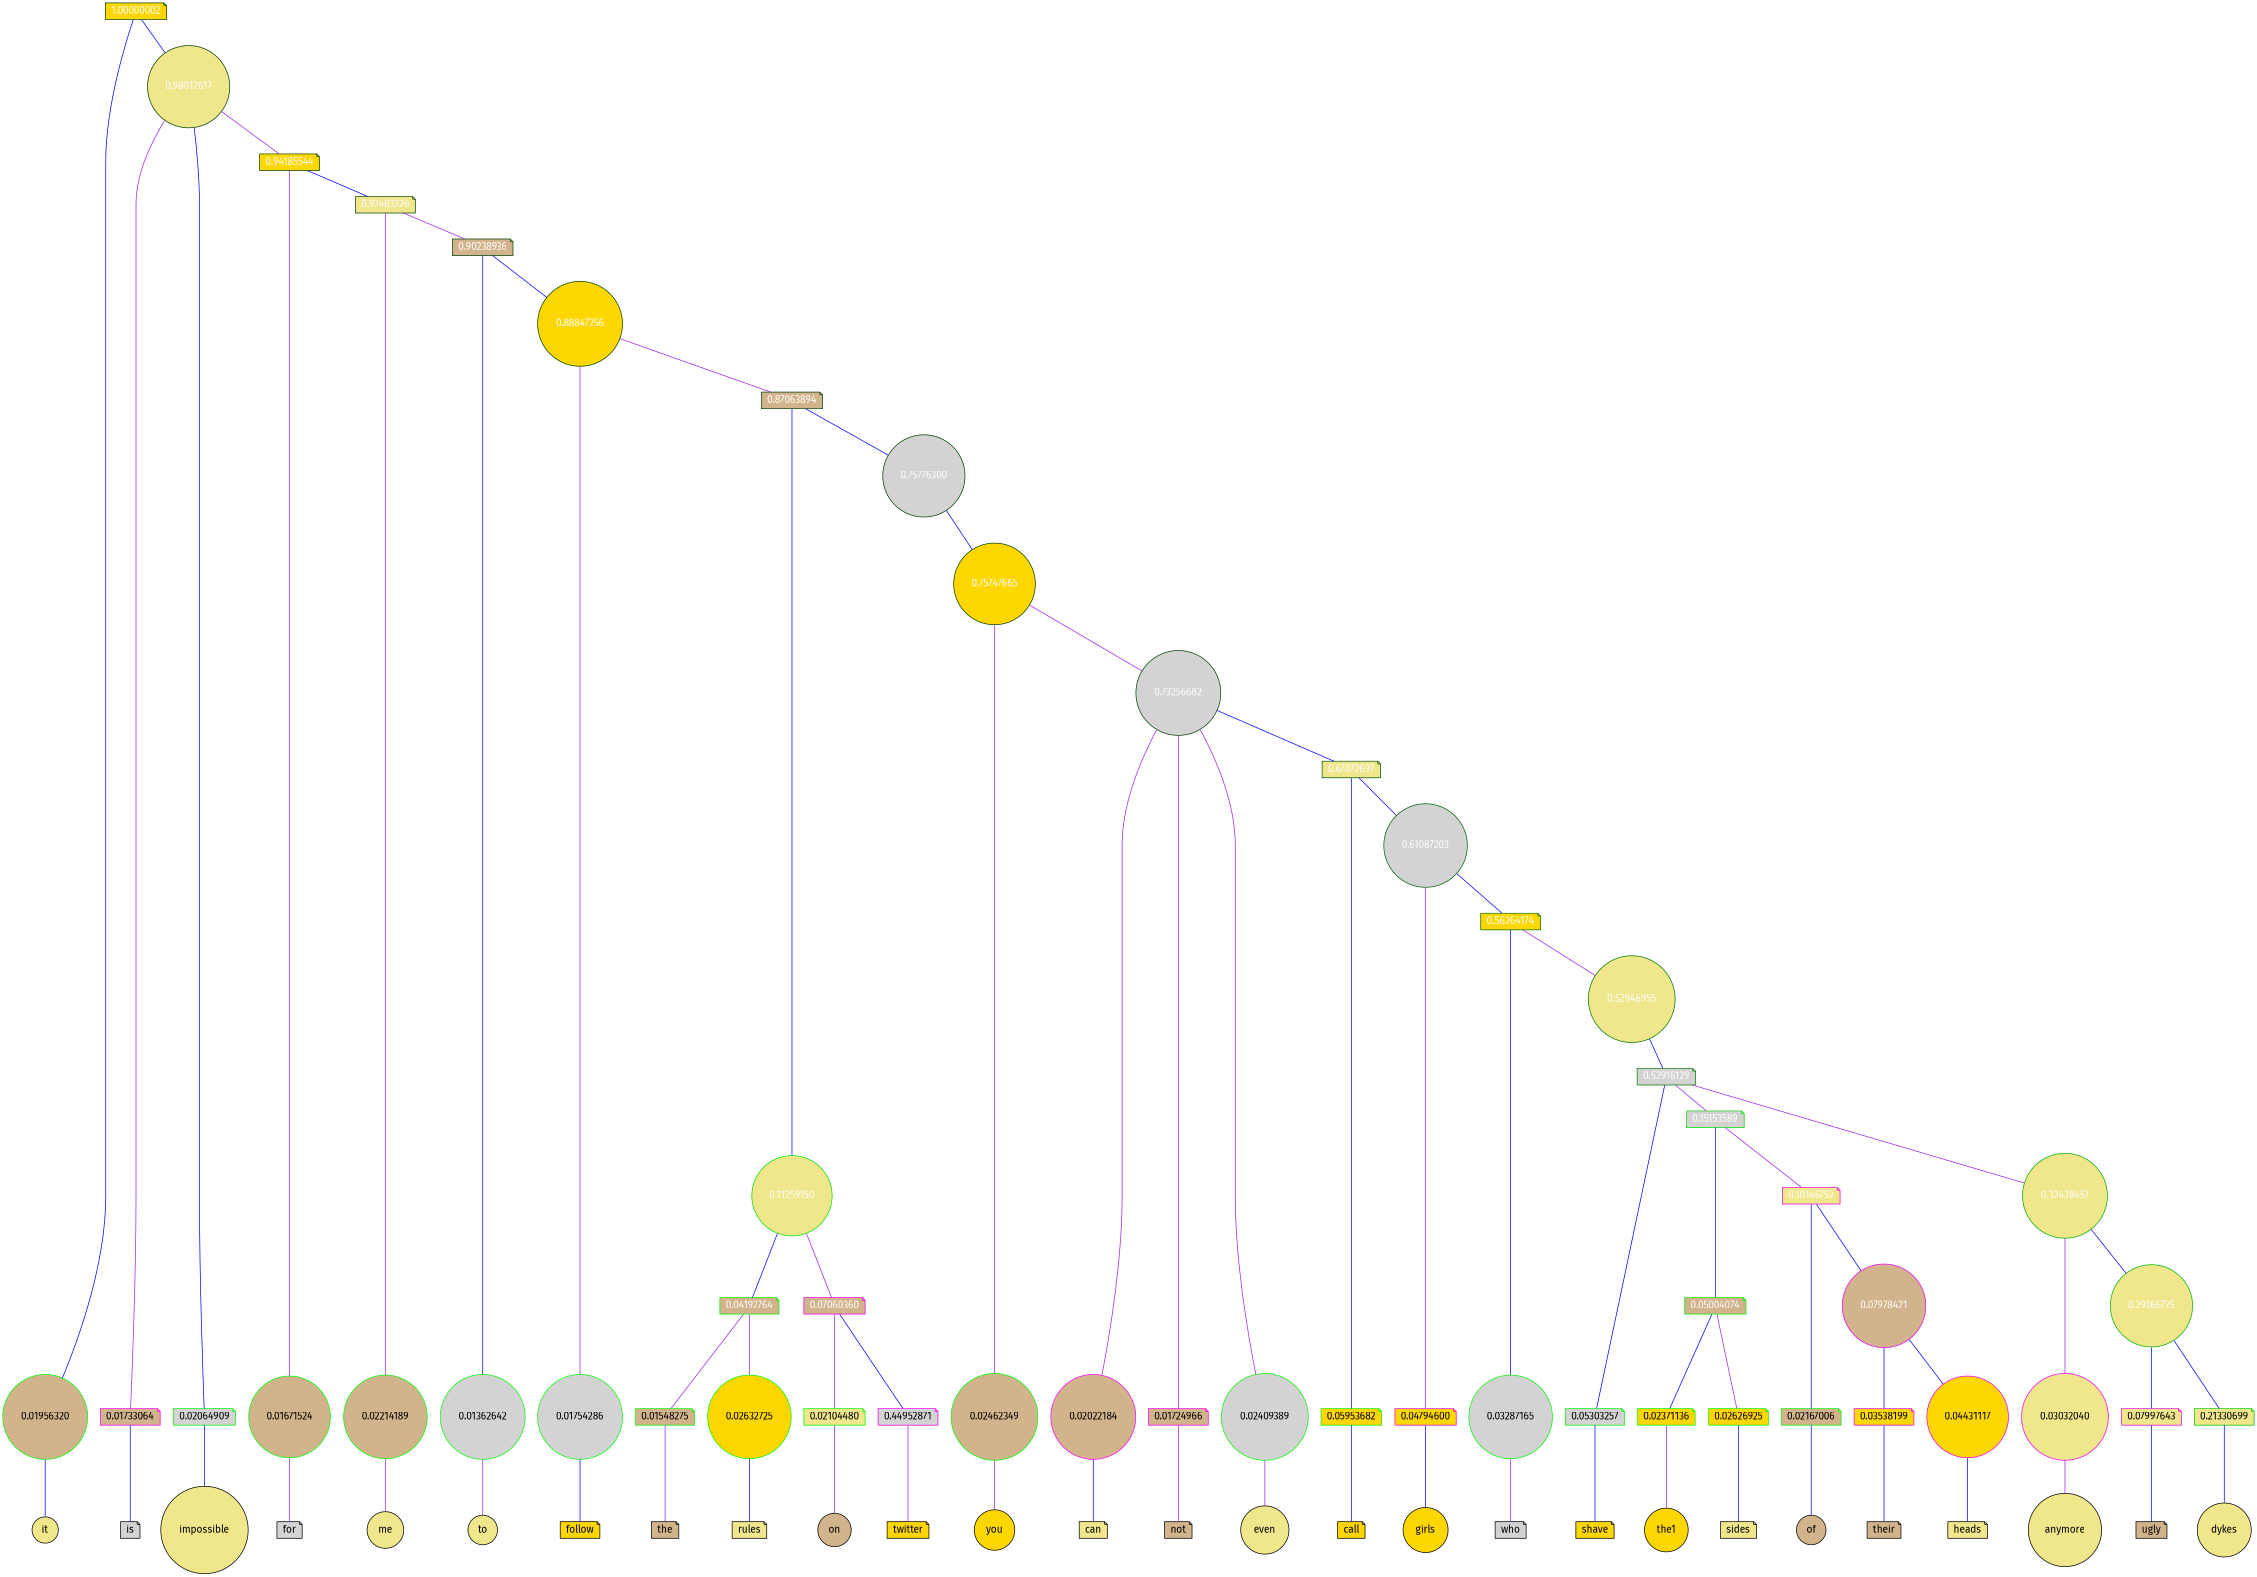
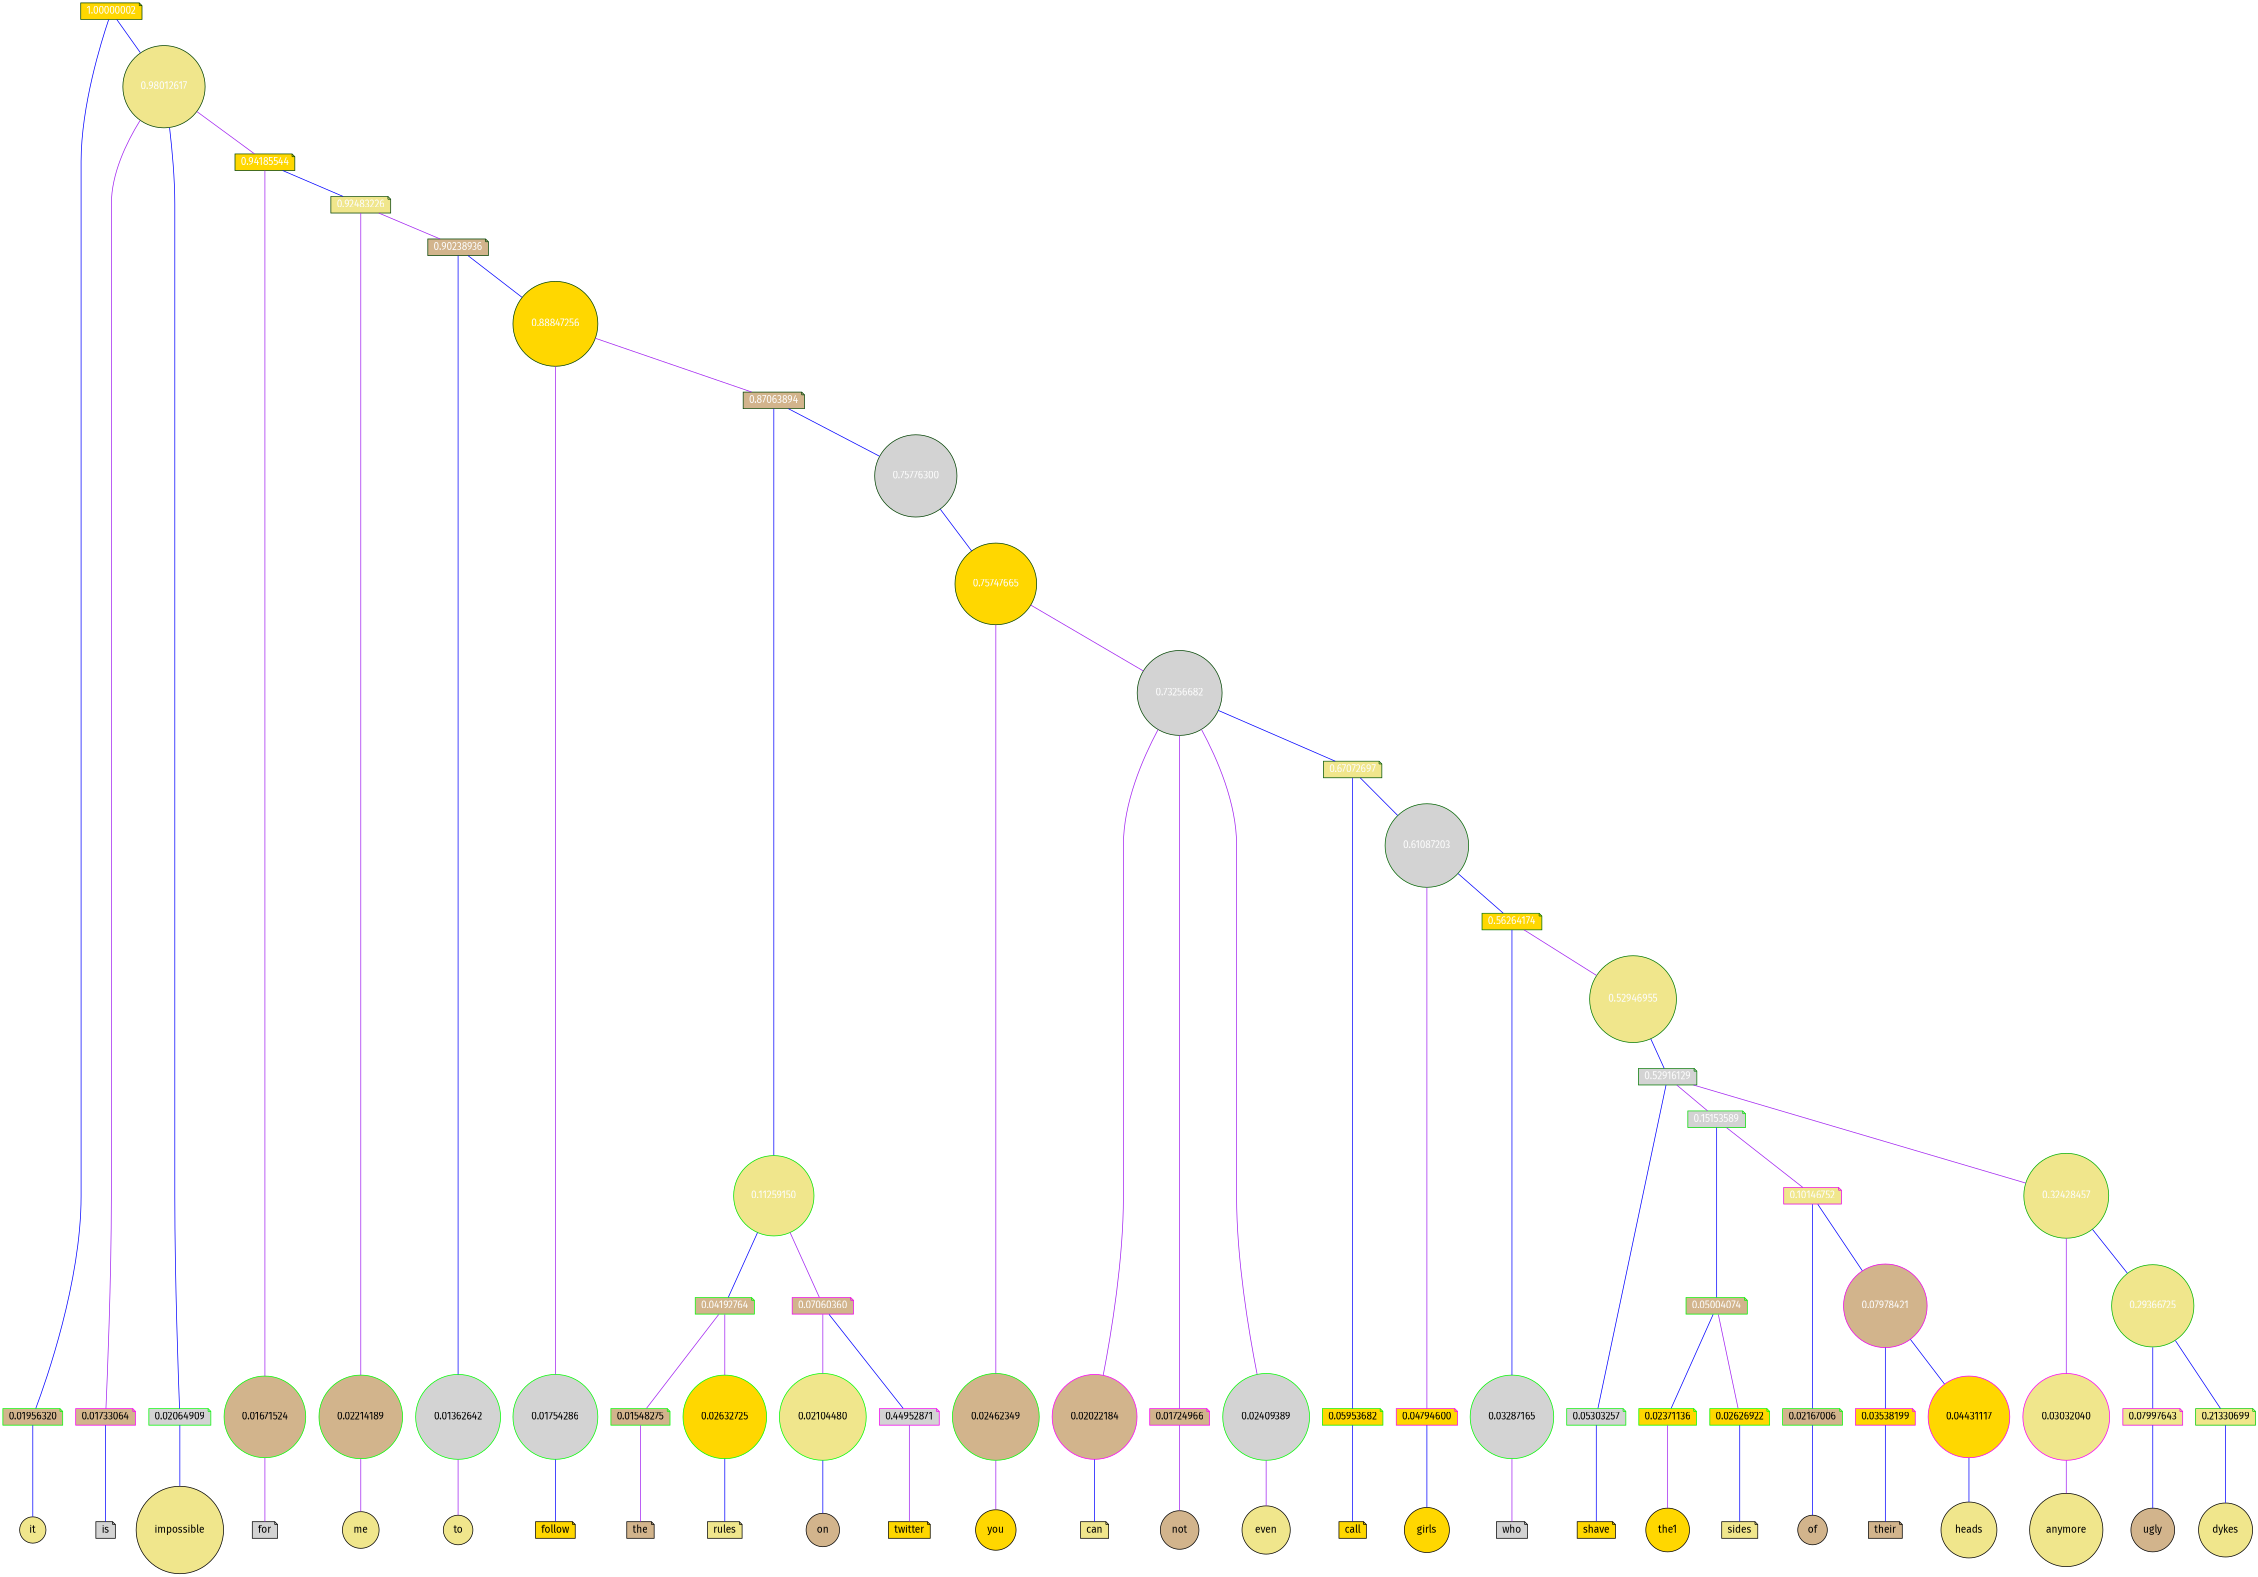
node "0.01956320": shape circle -> note
node "0.02104480": shape note -> circle
node "0.02626925": label "0.02626925" -> "0.02626922"
edge "0.02104480" -- "on": color purple -> blue
node "not": shape note -> circle
node "heads": shape note -> circle
node "ugly": shape note -> circle
